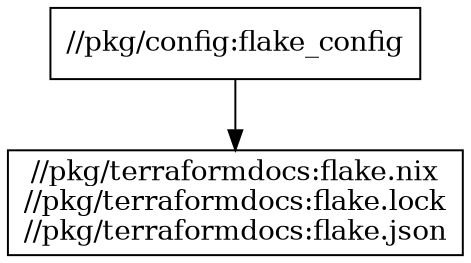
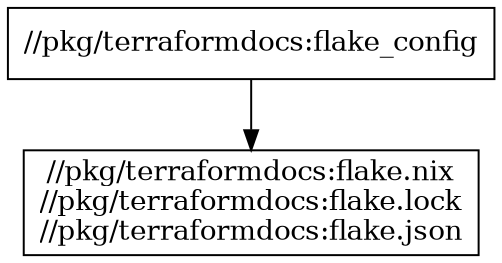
node "//pkg/config:flake_config": label "//pkg/config:flake_config" -> "//pkg/terraformdocs:flake_config"
